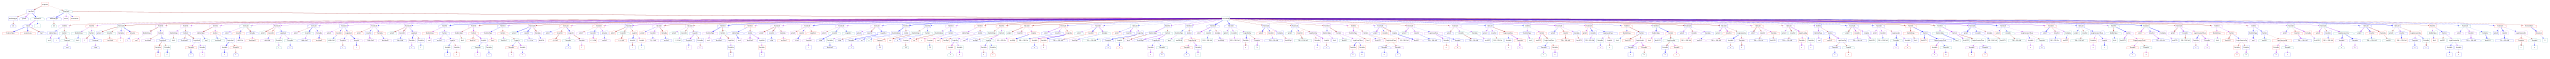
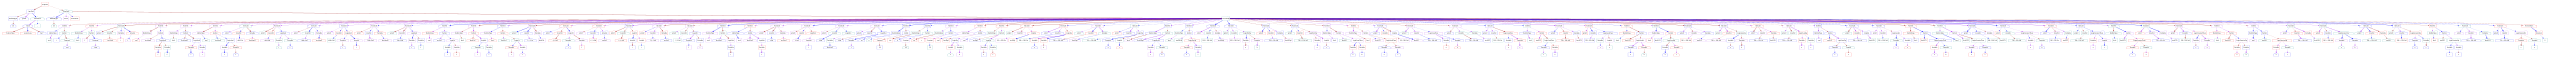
edge "Param" -> "PointerType": color blue -> brown
